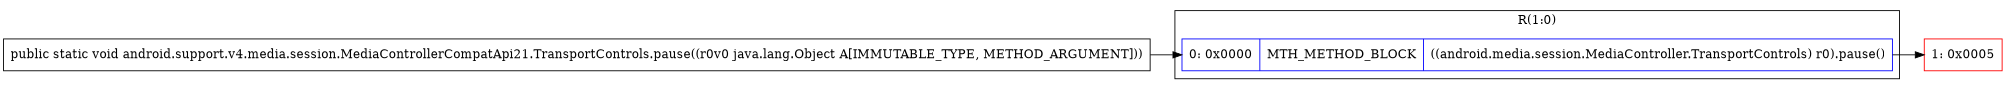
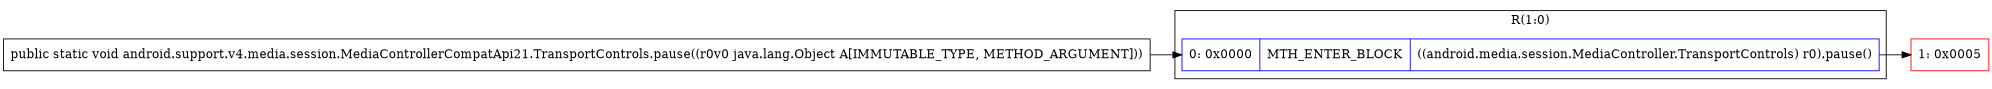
node "0: 0x0000": text "MTH_METHOD_BLOCK" -> "MTH_ENTER_BLOCK"
